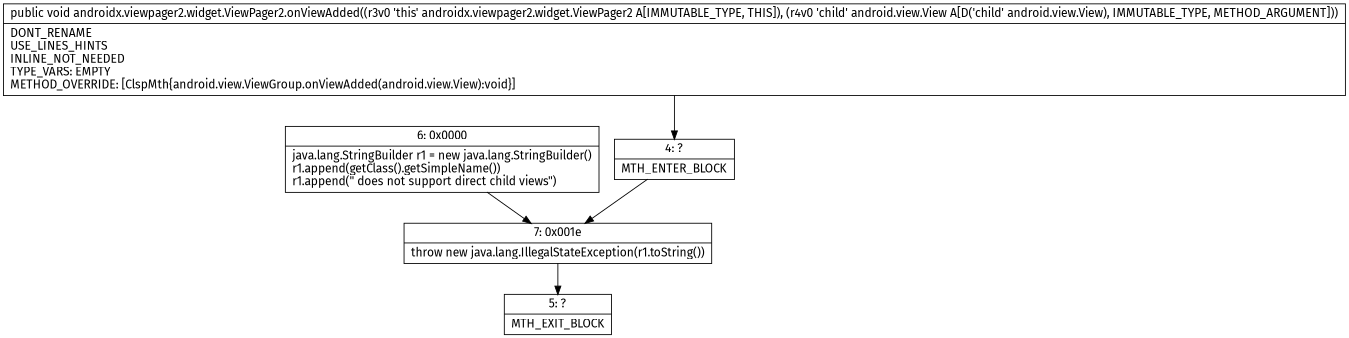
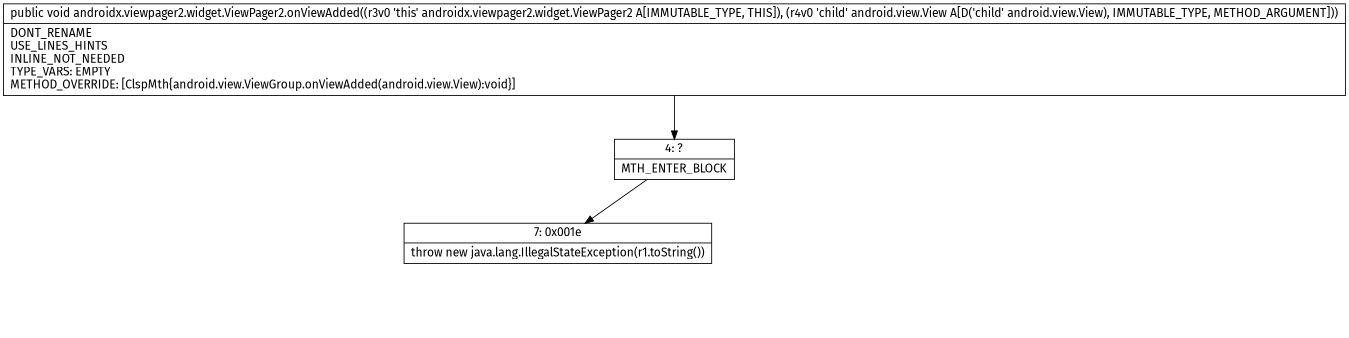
node "6: 0x0000": removed
node "5: ?": removed
